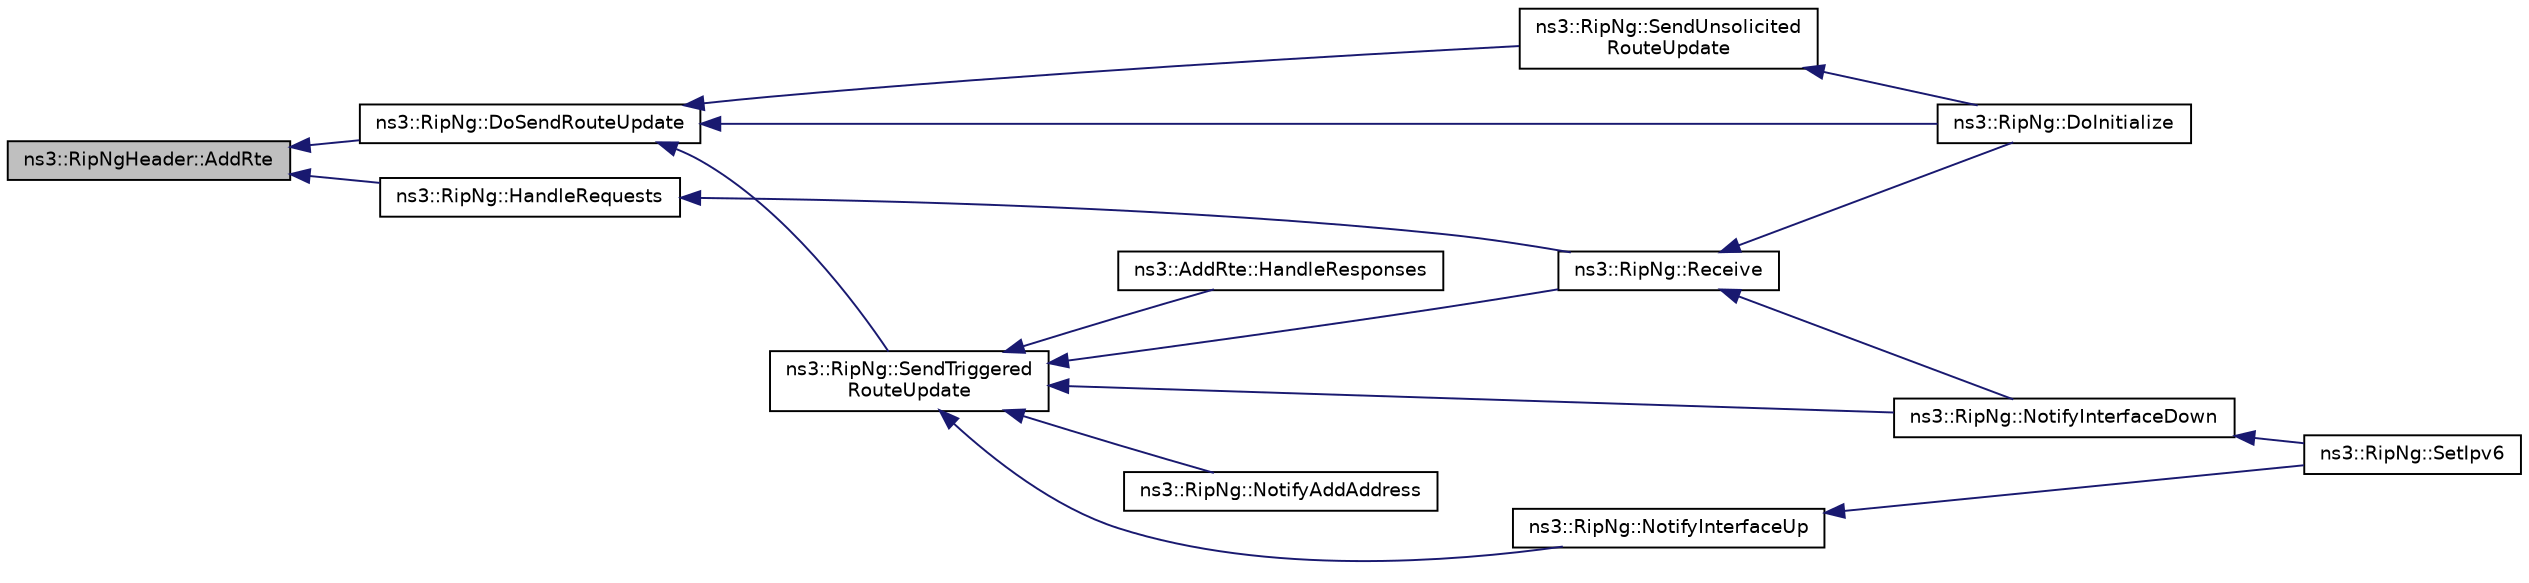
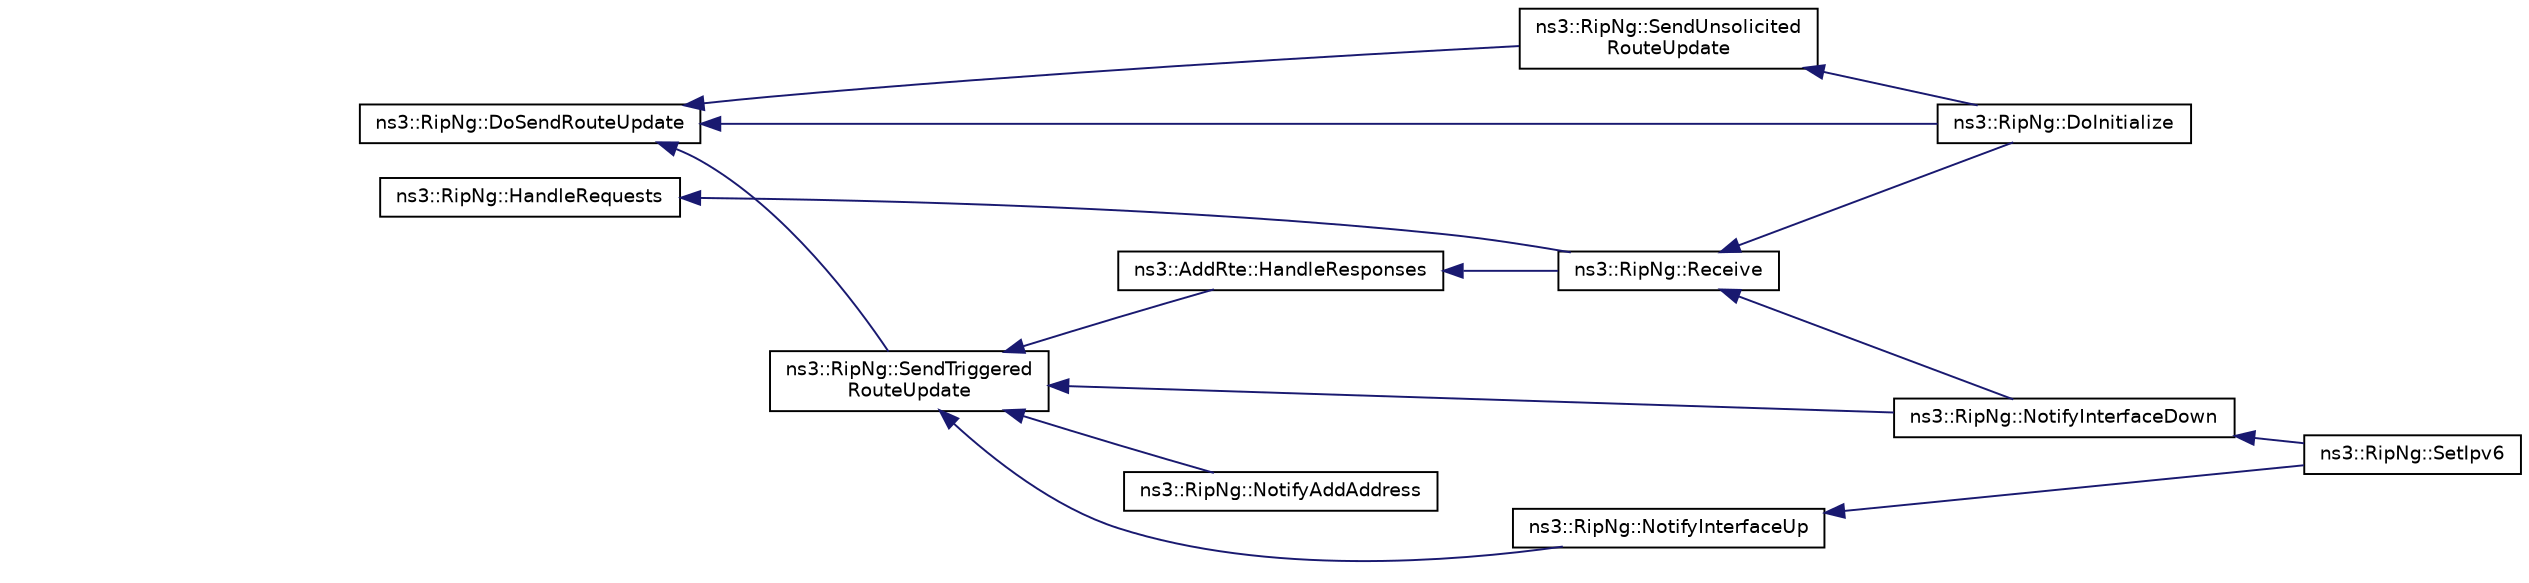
node "ns3::RipNgHeader::AddRte": removed
edge "ns3::RipNg::Receive" -> "ns3::RipNg::SendTriggered RouteUpdate": now "ns3::RipNg::Receive" -> "ns3::AddRte::HandleResponses"
